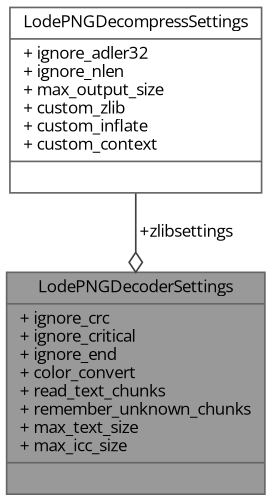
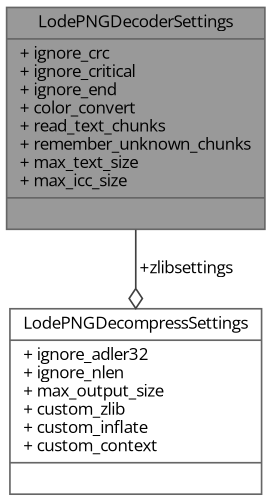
edge "LodePNGDecompressSettings" -> "LodePNGDecoderSettings": reversed
